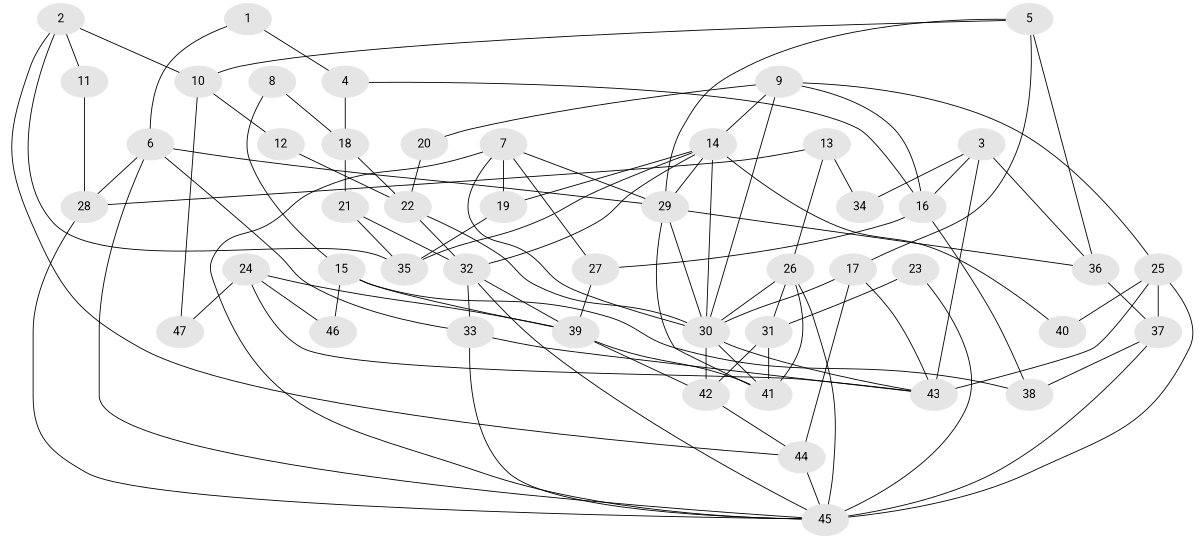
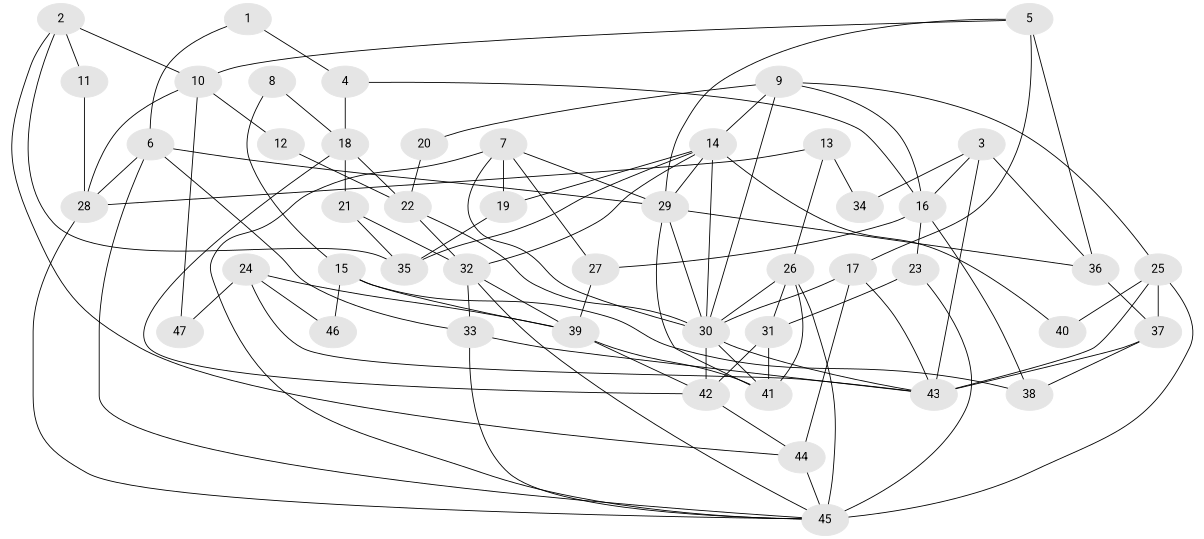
edge "10" -- "28": added
edge "16" -- "23": added
edge "18" -- "42": added
edge "37" -- "45": now "37" -- "43"
